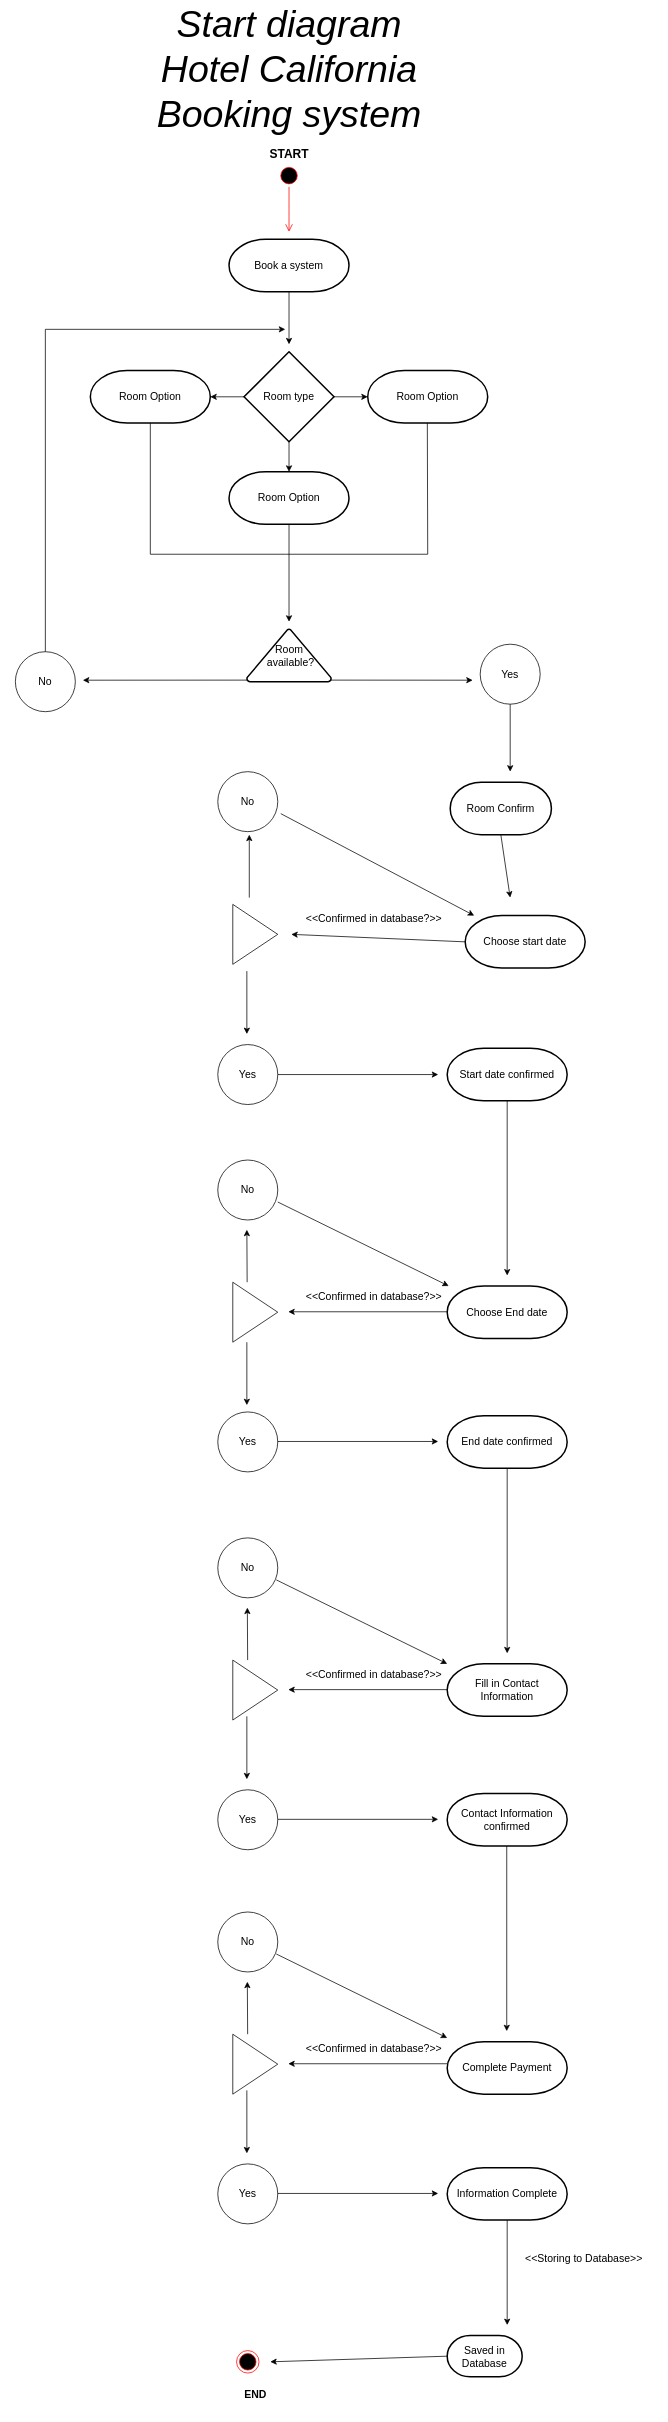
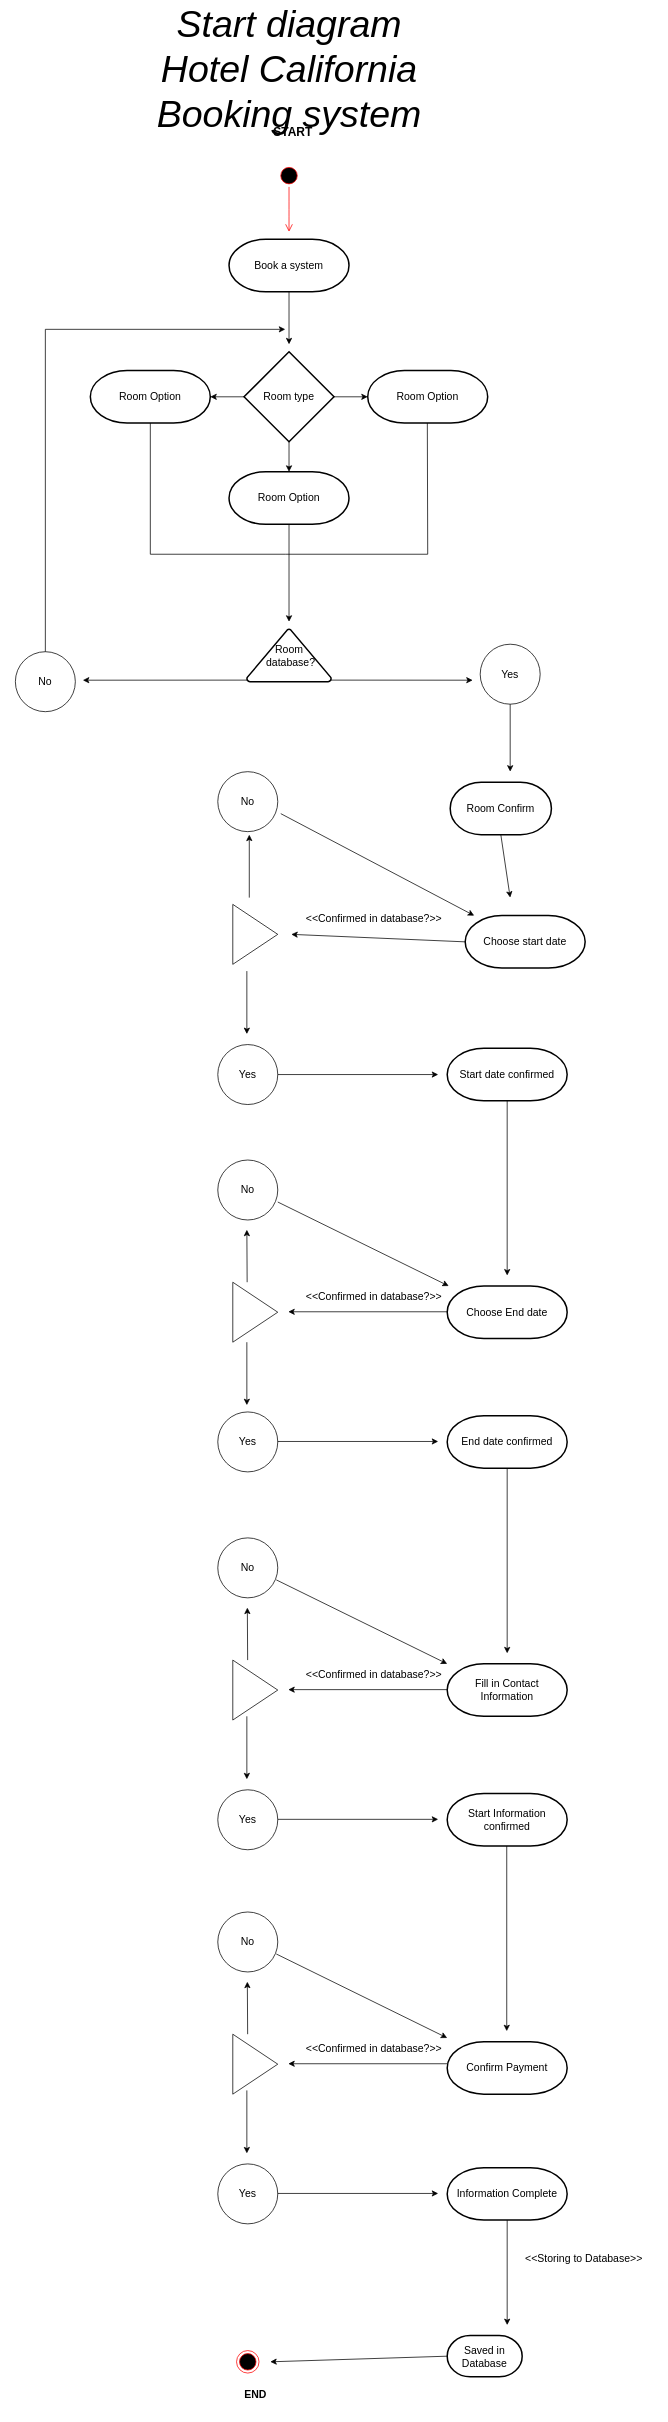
node "START": moved (289, 153) -> (293, 131)
node "Room available?": label "Room available?" -> "Room database?"
node "Contact Information confirmed": label "Contact Information confirmed" -> "Start Information confirmed"
node "Complete Payment": label "Complete Payment" -> "Confirm Payment"
